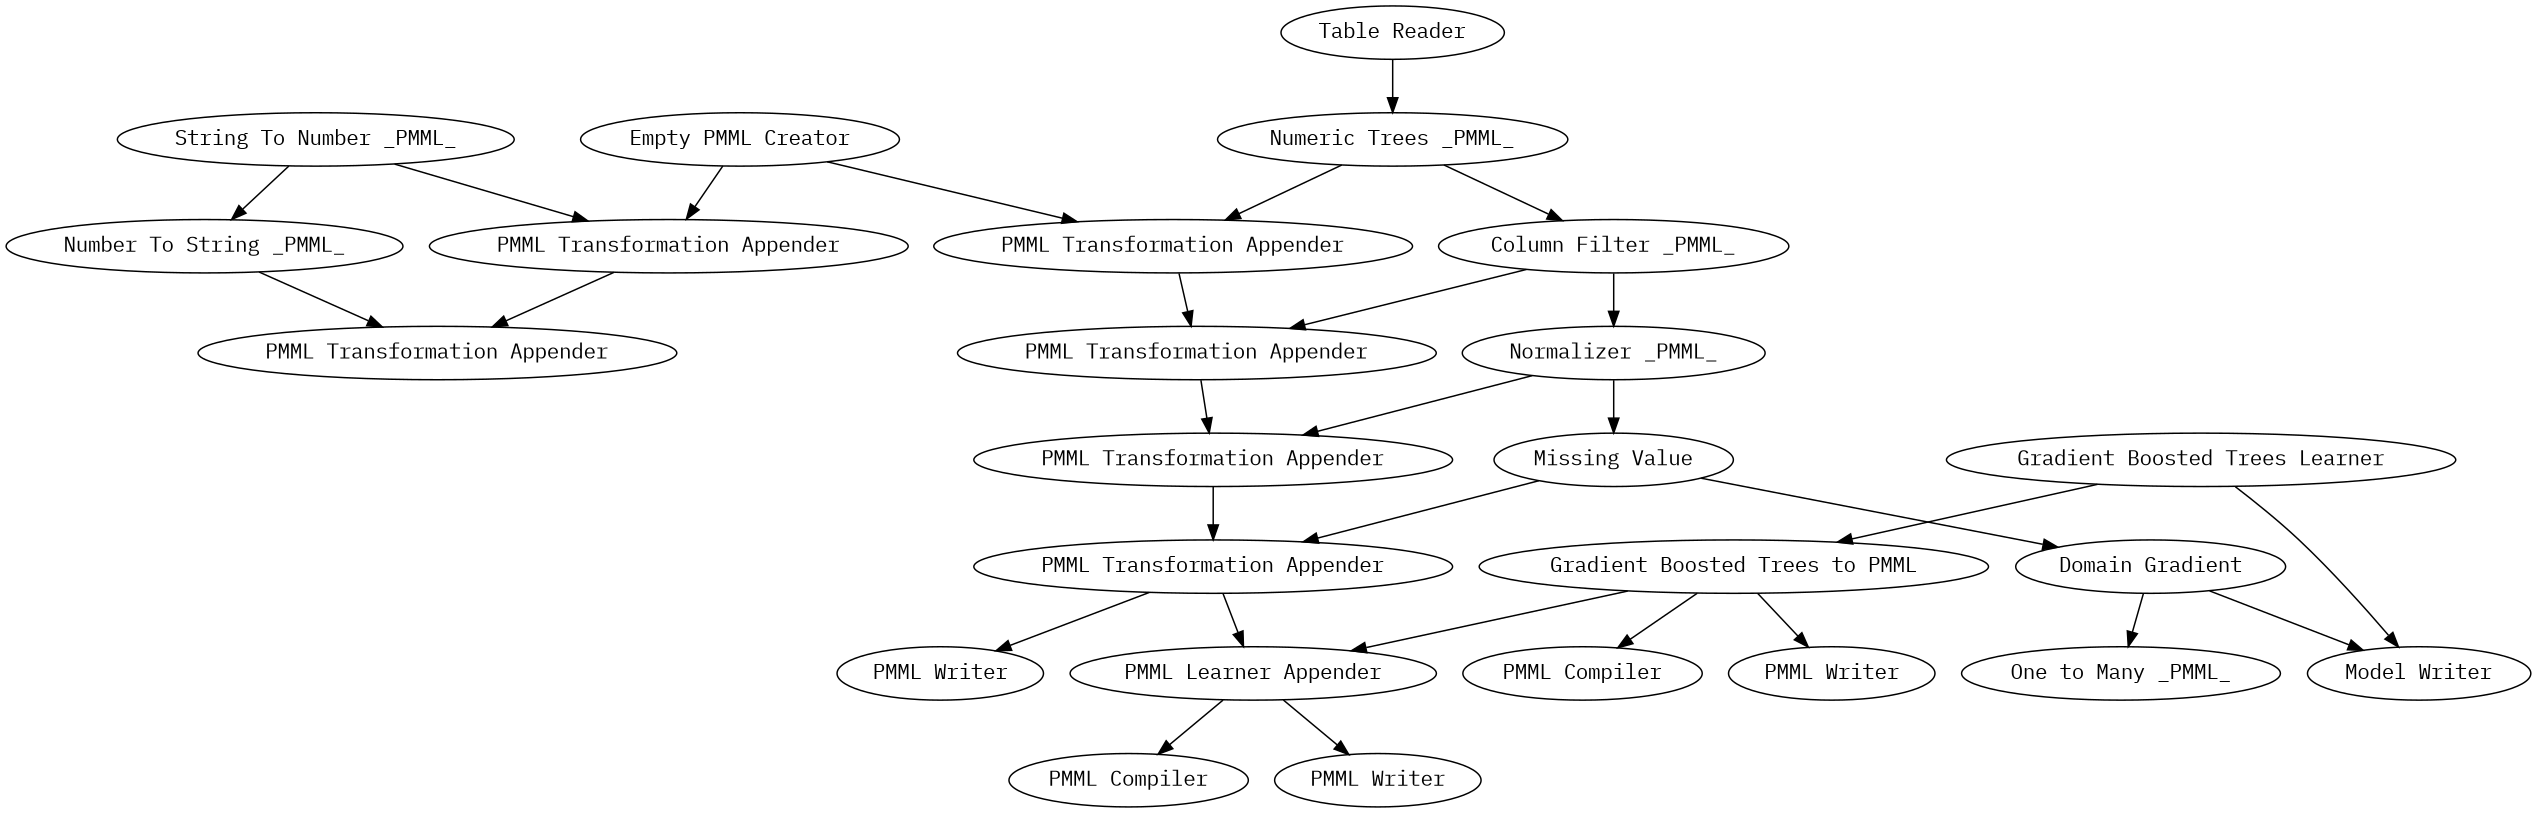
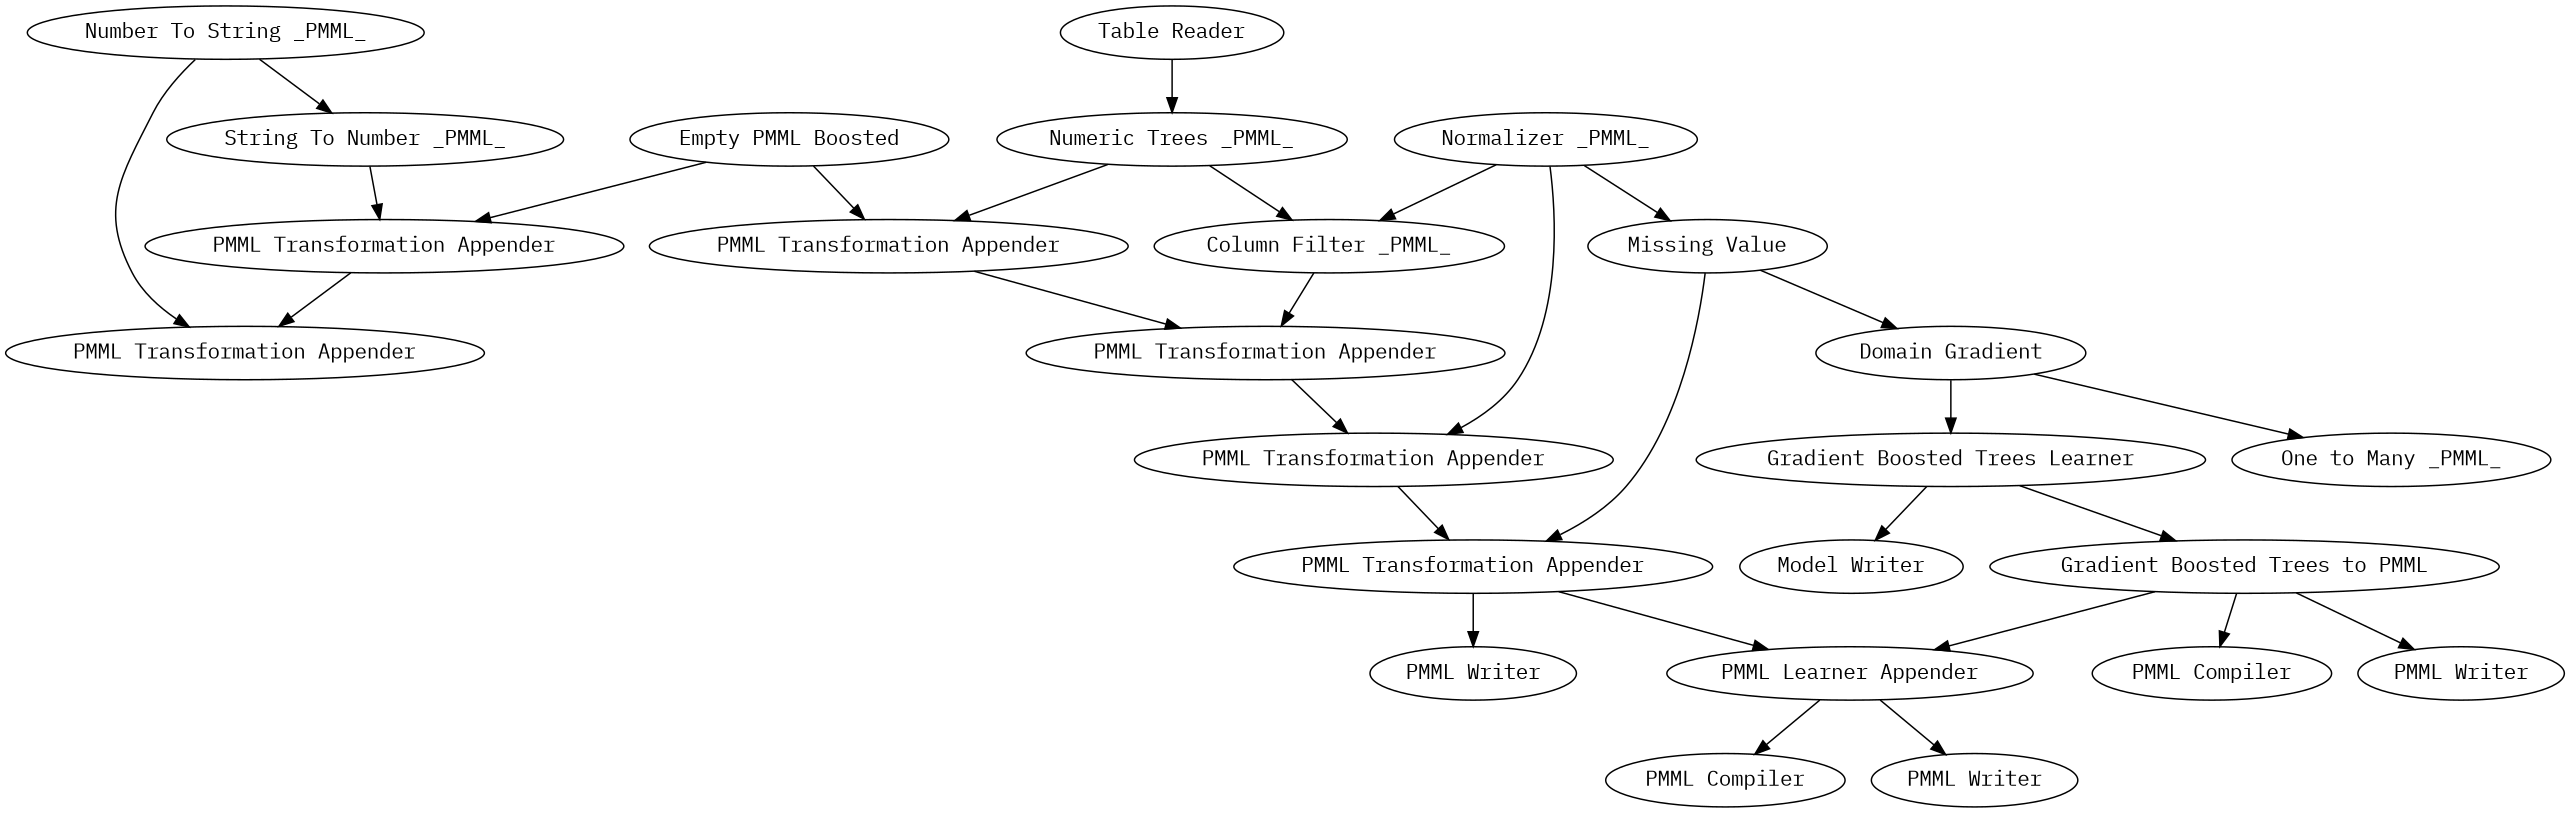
node "Empty PMML Creator": label "Empty PMML Creator" -> "Empty PMML Boosted"
edge "String To Number _PMML_" -> "Number To String _PMML_": reversed
edge "Column Filter _PMML_" -> "Normalizer _PMML_": reversed
edge "Domain Gradient" -> "Model Writer": now "Domain Gradient" -> "Gradient Boosted Trees Learner"
